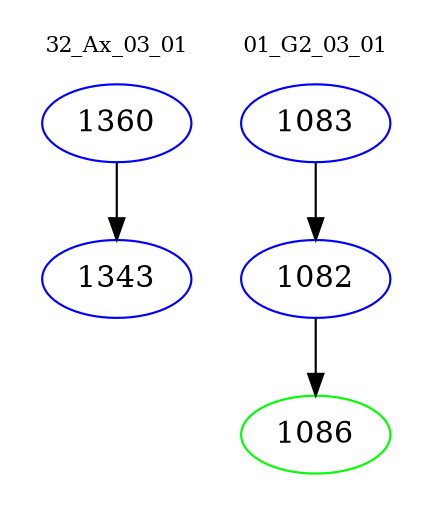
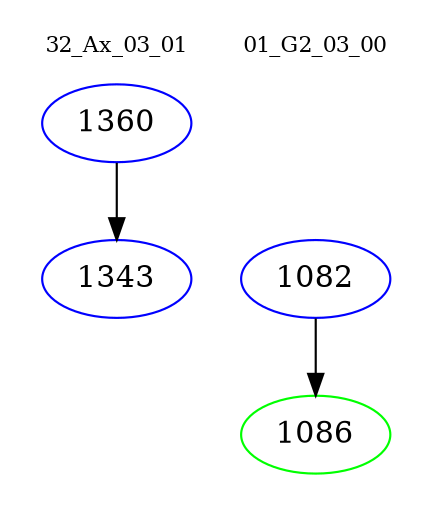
cluster "01_G2_03_01": label "01_G2_03_01" -> "01_G2_03_00"
node "1083": removed
